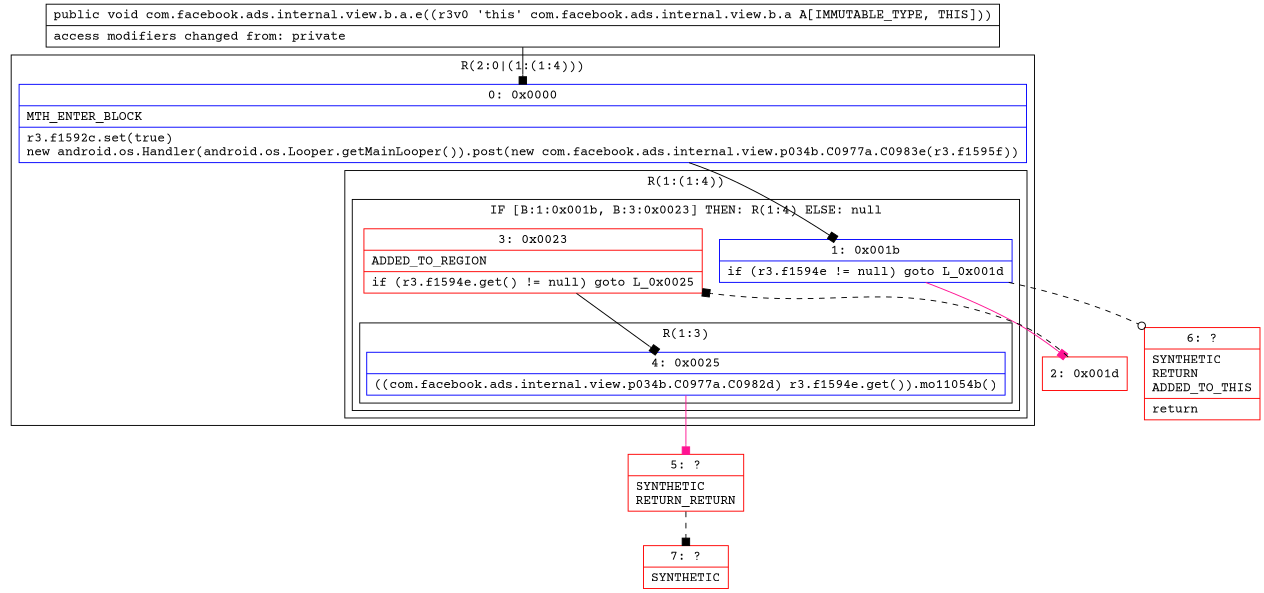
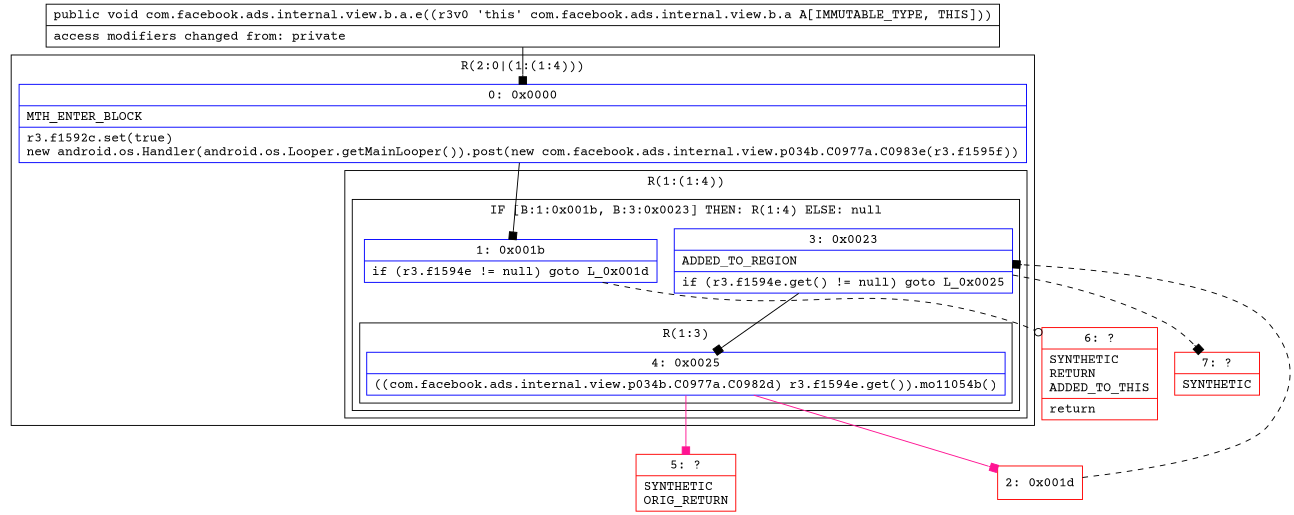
node "3: 0x0023": color red -> blue
edge "1: 0x001b" -> "2: 0x001d": now "4: 0x0025" -> "2: 0x001d"
node "5: ?": text "RETURN_RETURN" -> "ORIG_RETURN"
edge "5: ?" -> "7: ?": now "3: 0x0023" -> "7: ?"
